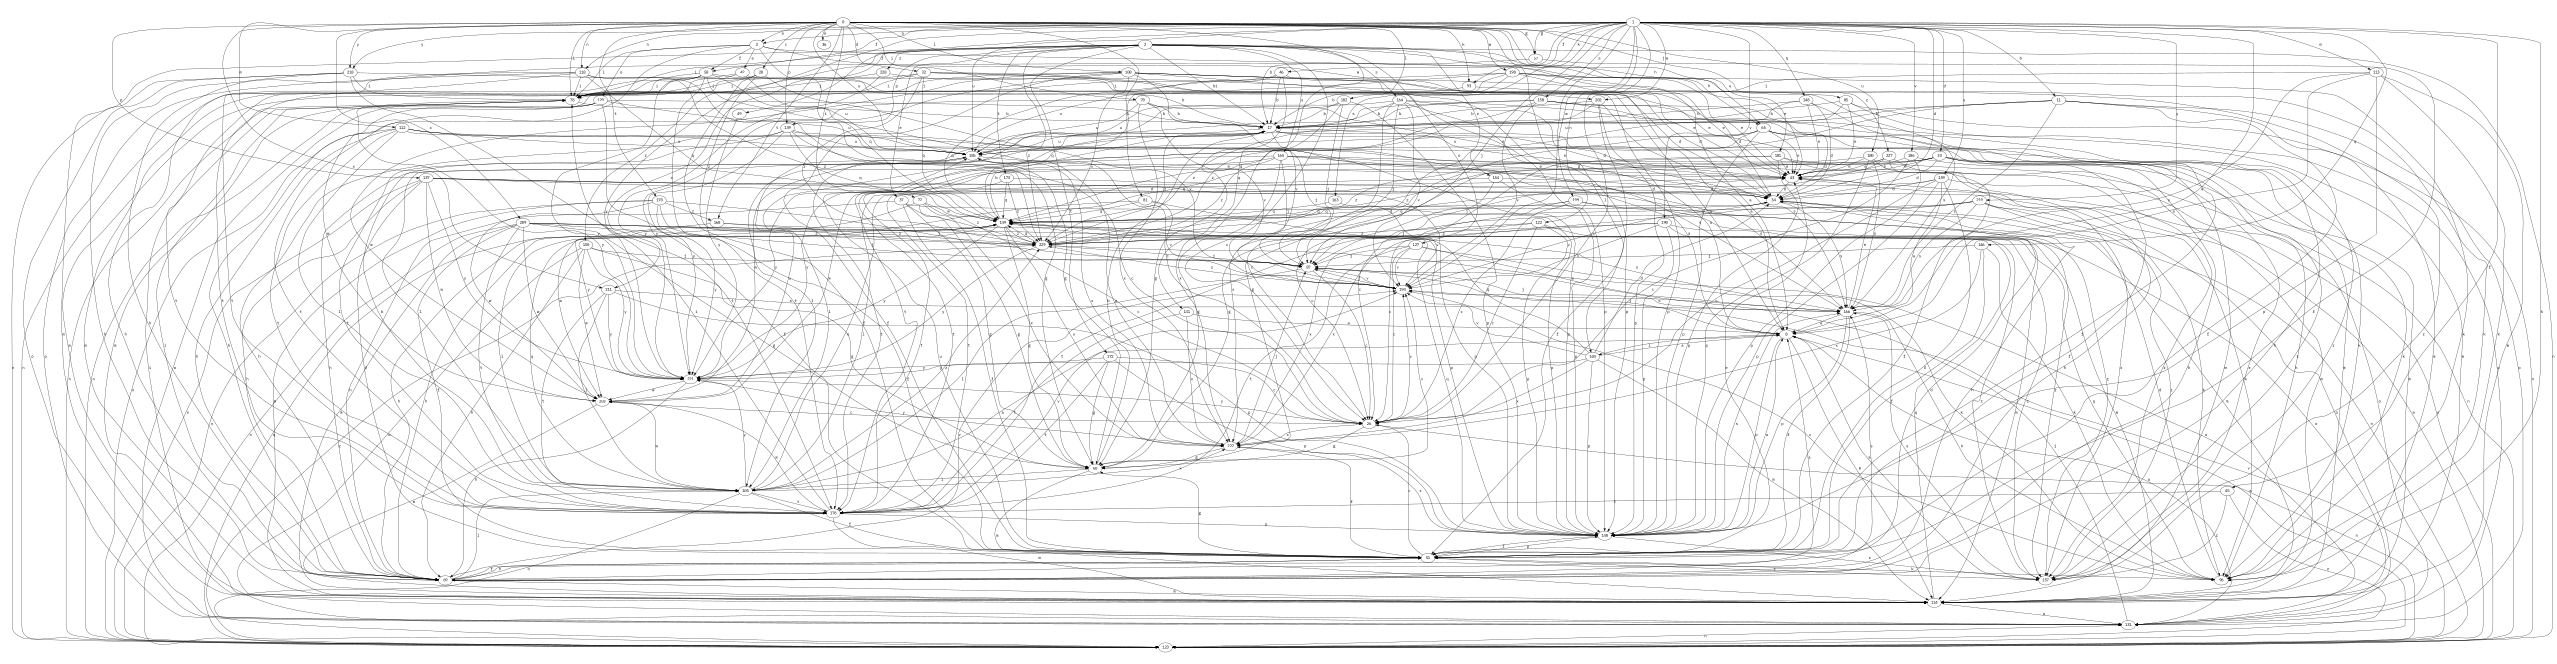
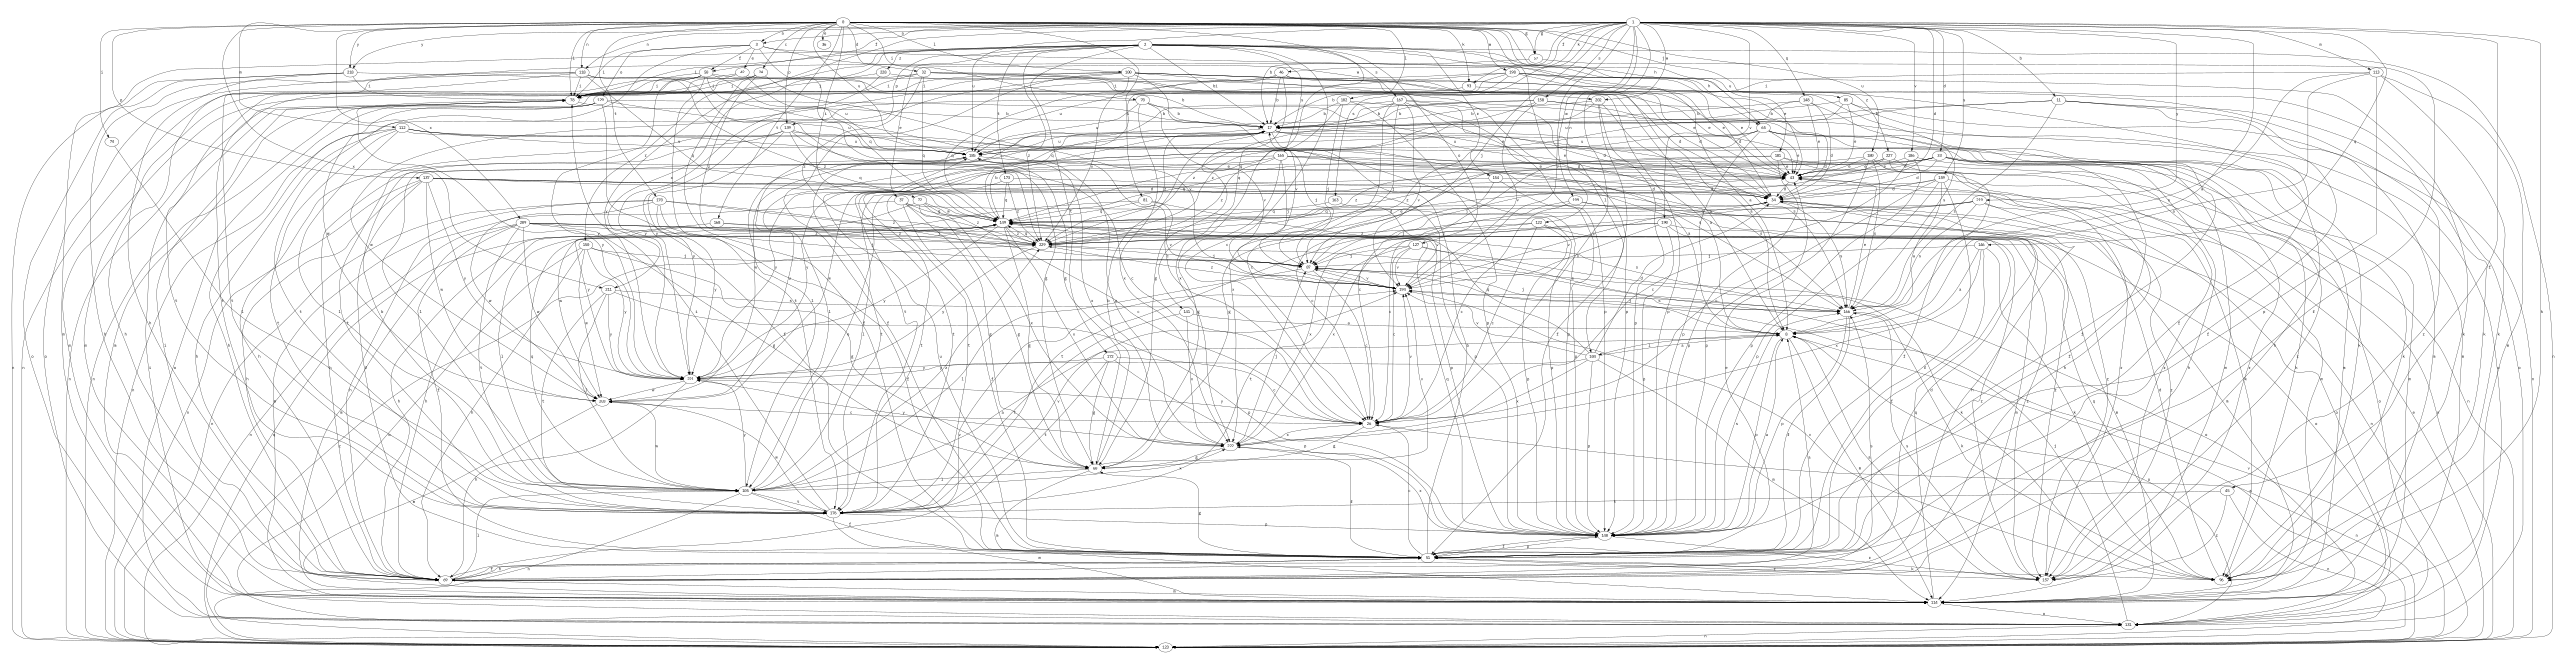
node "20": label "20" -> "24"
node "164": label "164" -> "167"
edge "102" -> "185": now "102" -> "43"
node "49": removed
node "74": added
edge "158" -> "157": removed, label "r"
edge "11" -> "60": removed, label "g"
edge "46" -> "51": added, label "f"
edge "170" -> "168": now "170" -> "229"
edge "199" -> "149": now "37" -> "149"
edge "218" -> "176": removed, label "t"
edge "51" -> "17": added, label "b"
edge "166" -> "8": now "146" -> "8"
edge "219" -> "96": removed, label "k"
